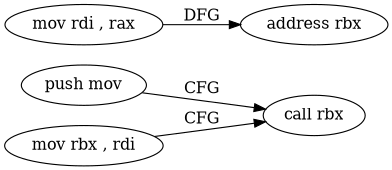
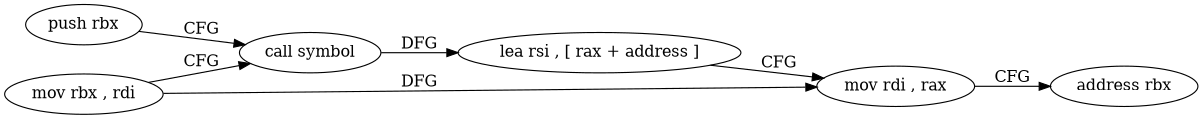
edge "mov rdi , rax" -> "address rbx": label "DFG" -> "CFG"
node "lea rsi , [ rax + address ]": added
node "push mov": label "push mov" -> "push rbx"
edge "mov rbx , rdi" -> "mov rdi , rax": added, label "DFG"
node "call rbx": label "call rbx" -> "call symbol"
